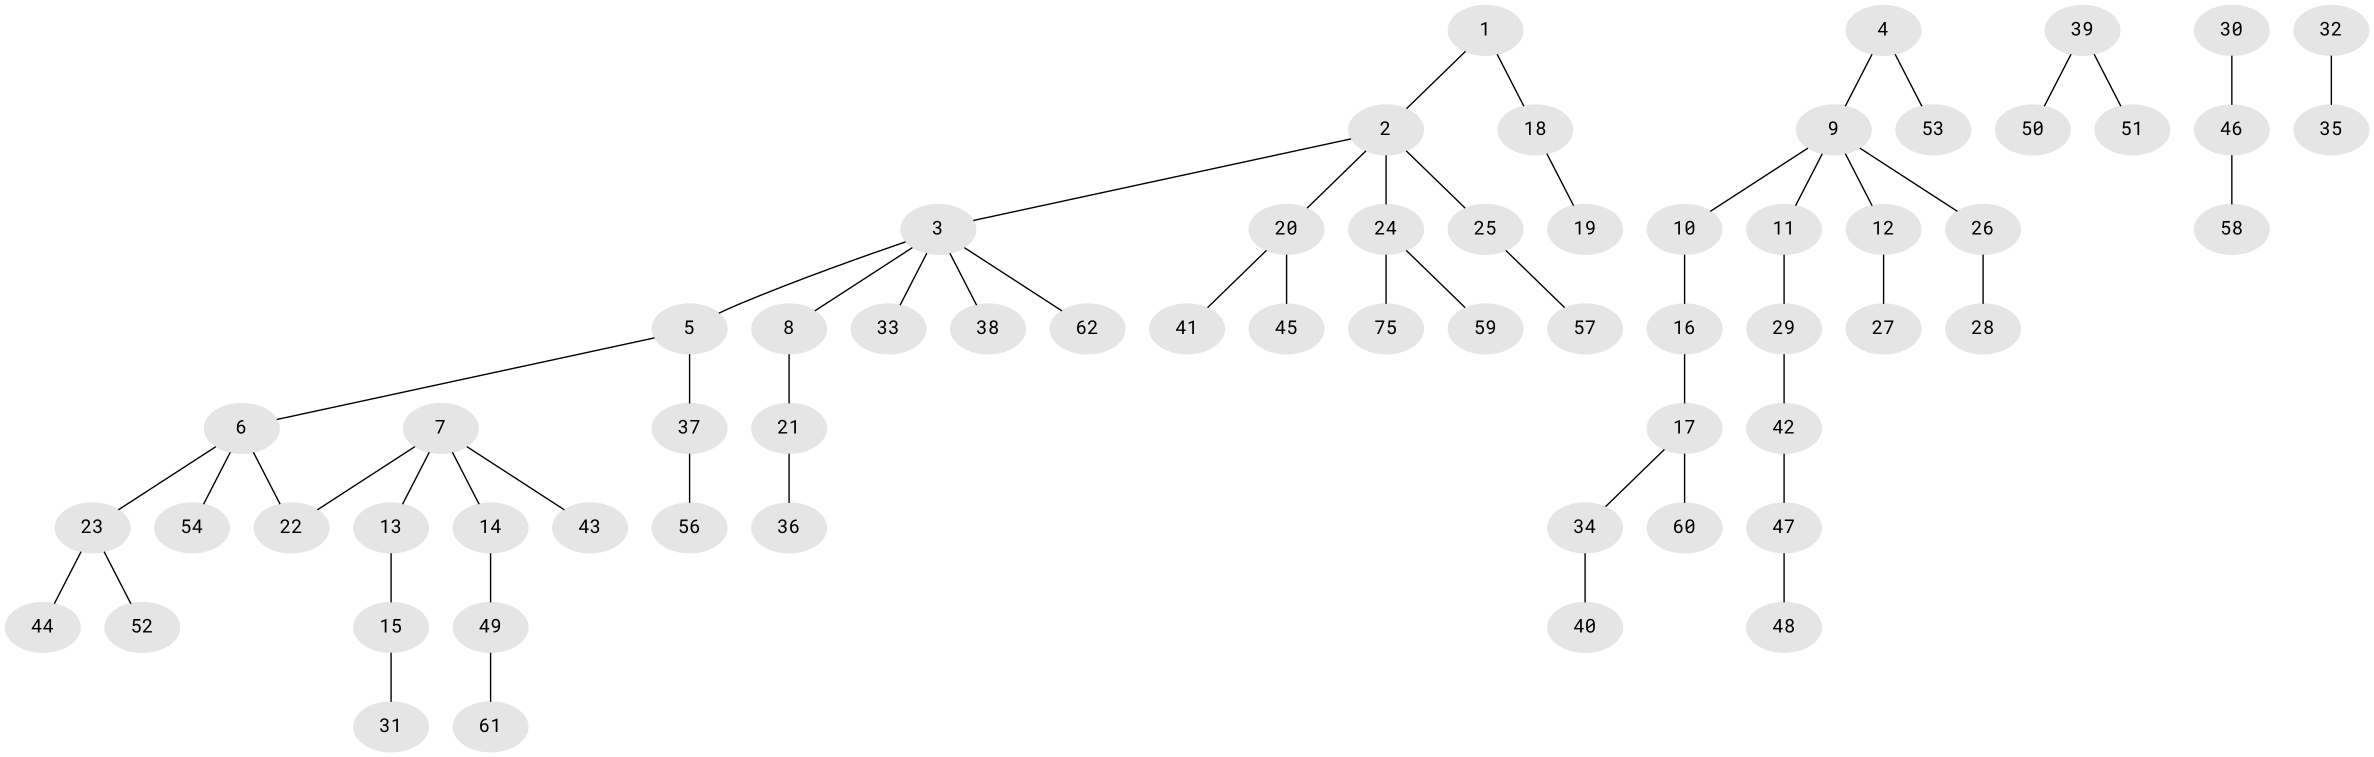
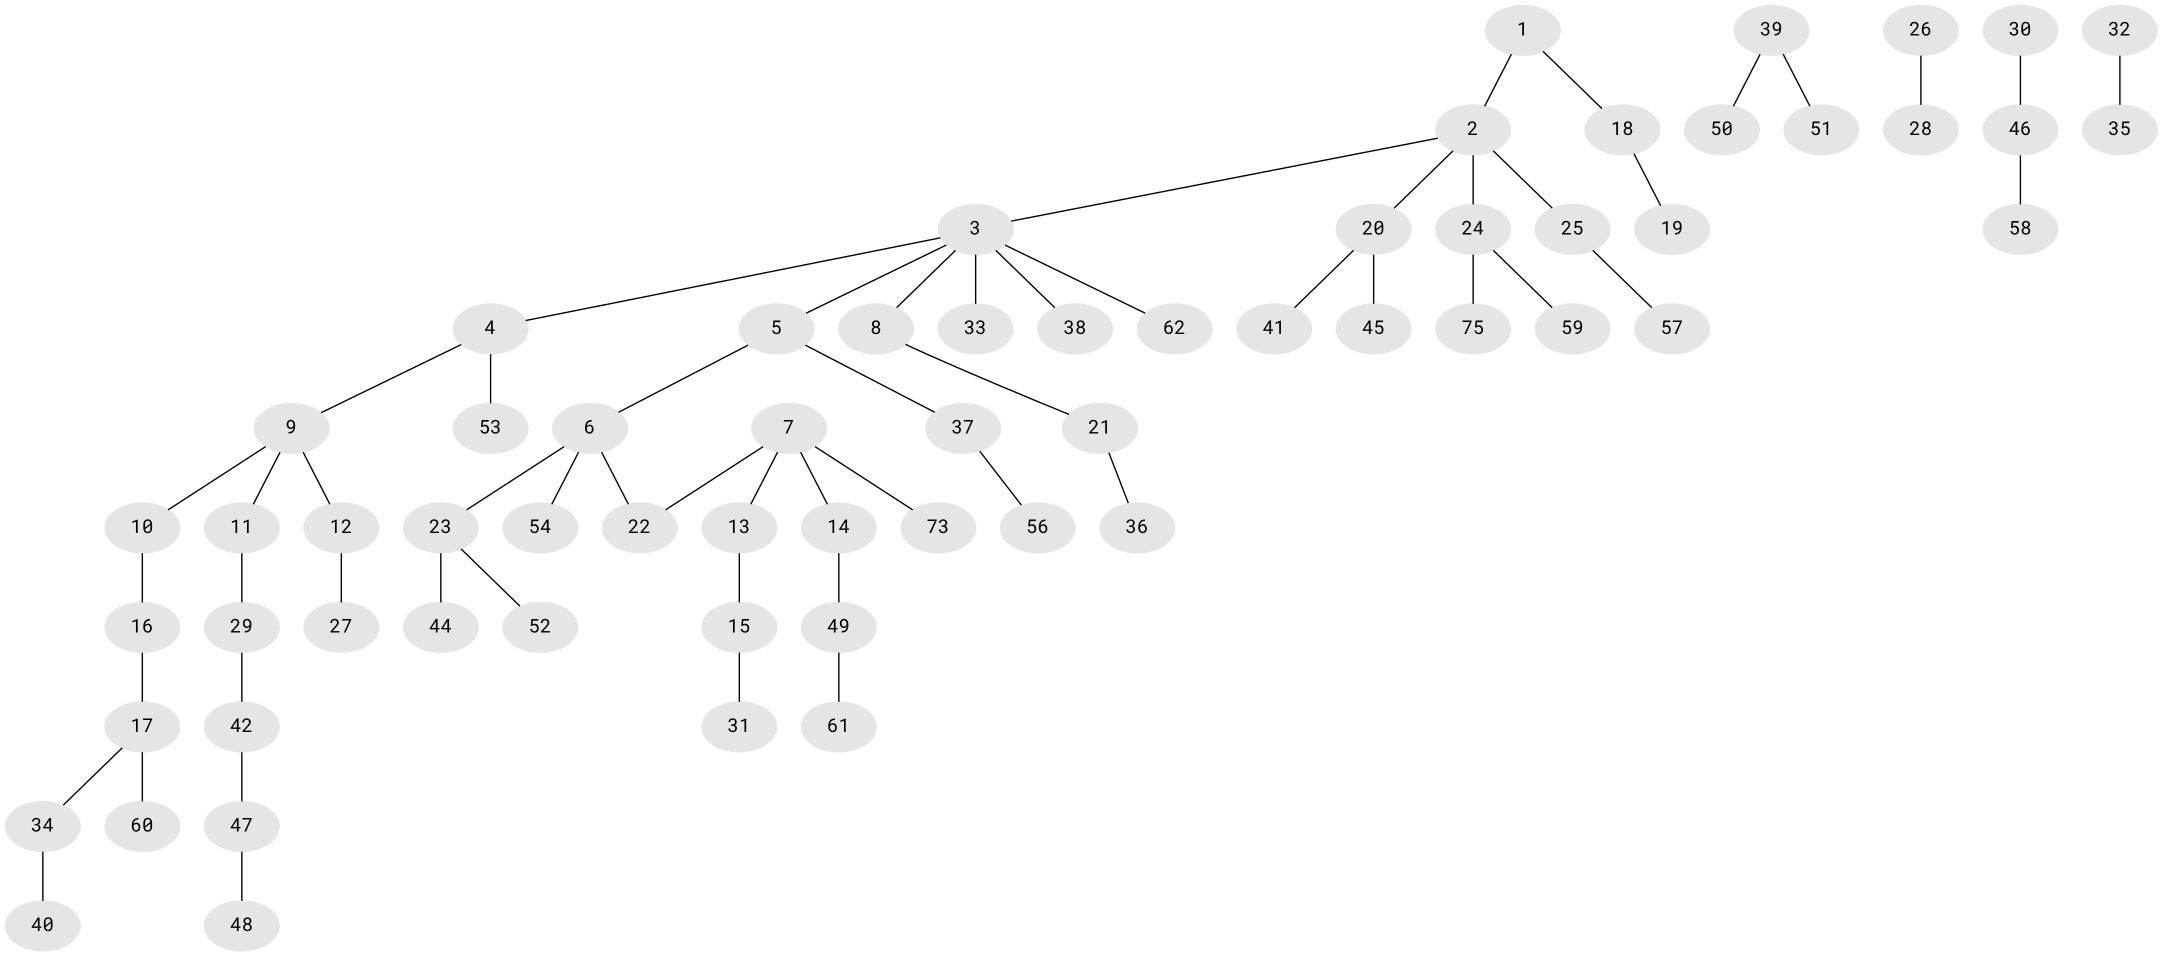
edge "9" -- "26": removed
edge "3" -- "4": added
node "43": label "43" -> "73"
